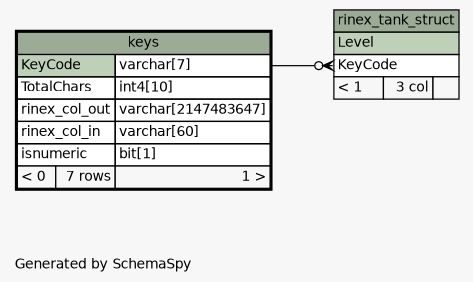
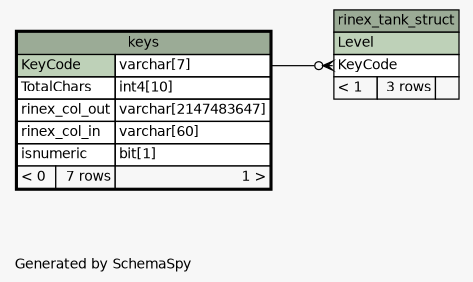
node "rinex_tank_struct": text "3 col" -> "3 rows"
